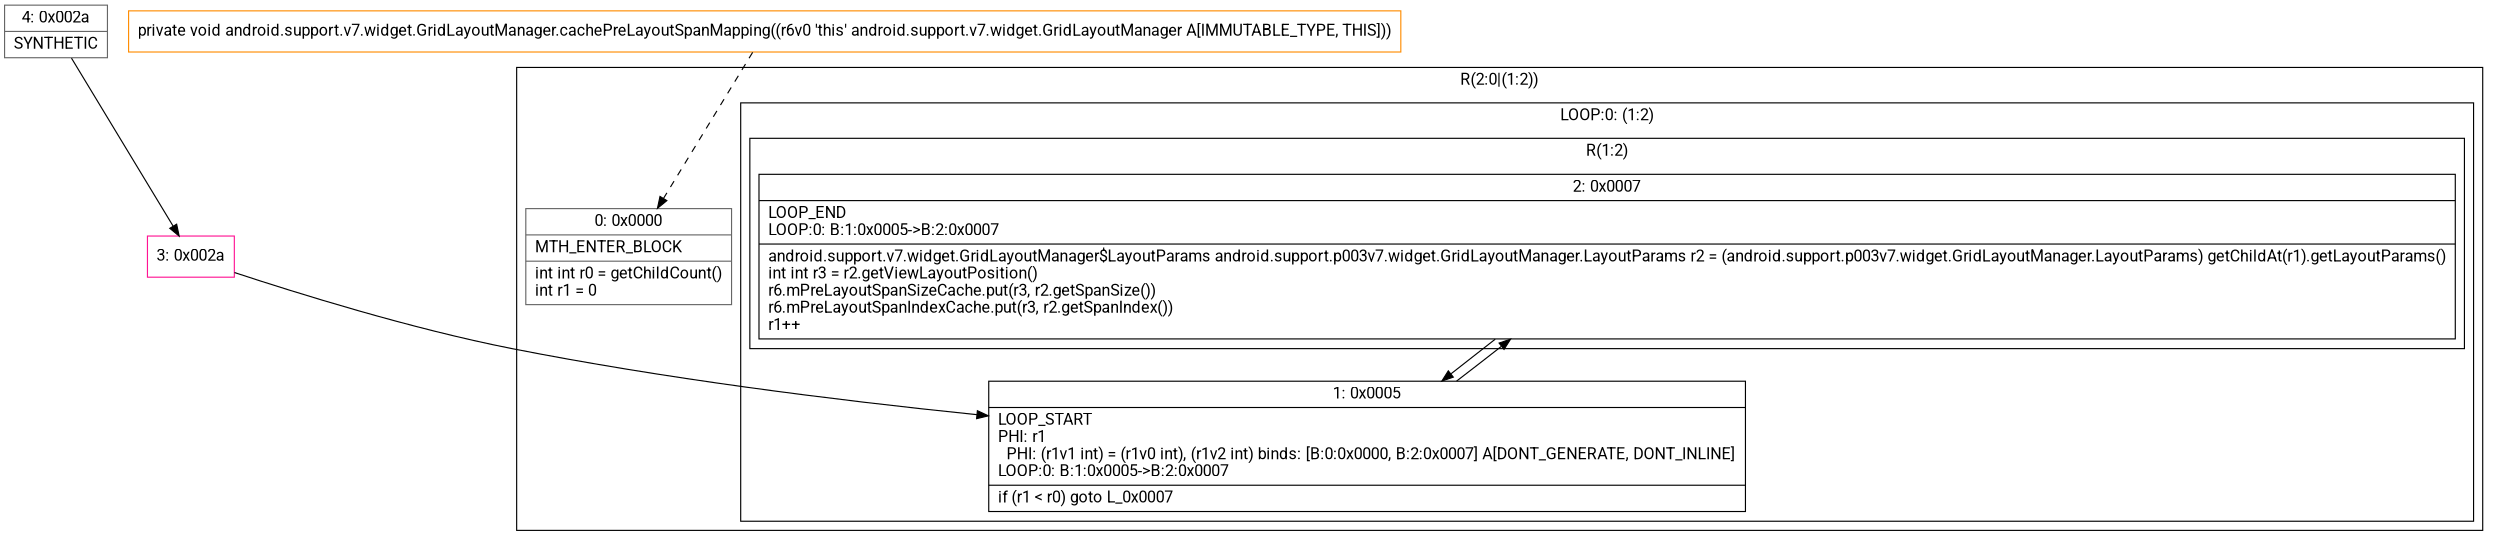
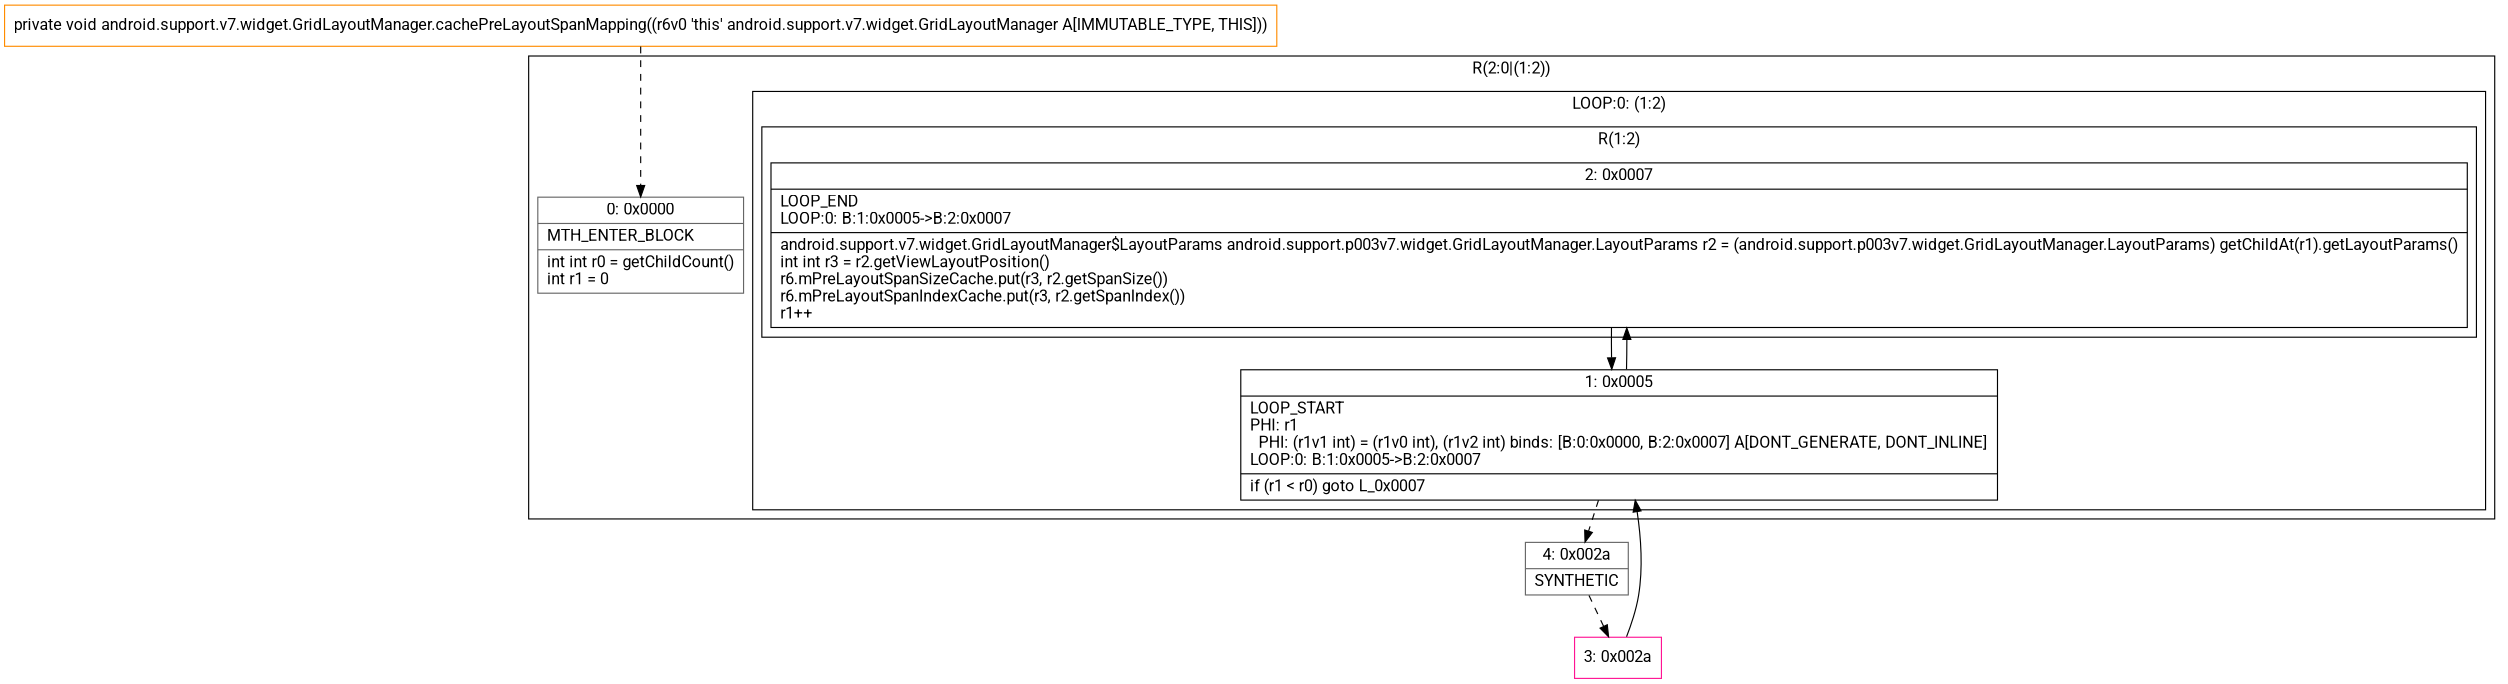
edge "4: 0x002a" -> "3: 0x002a": style solid -> dashed
edge "1: 0x0005" -> "4: 0x002a": added
